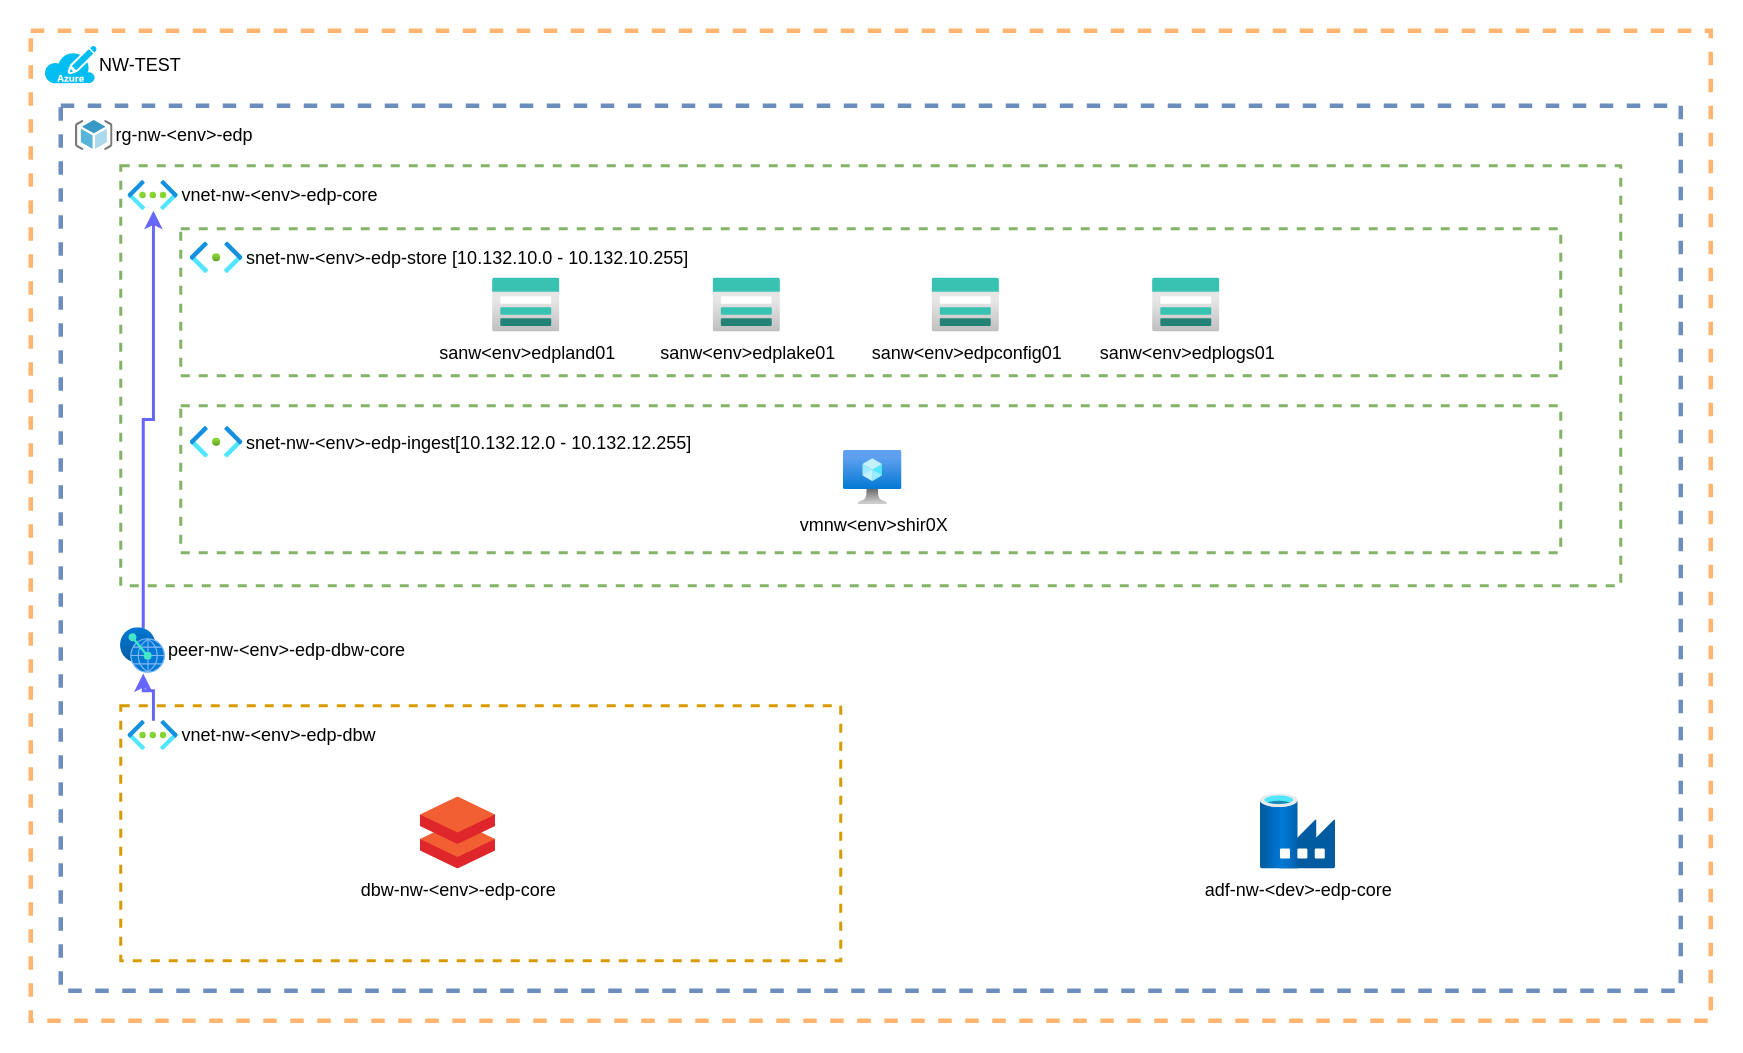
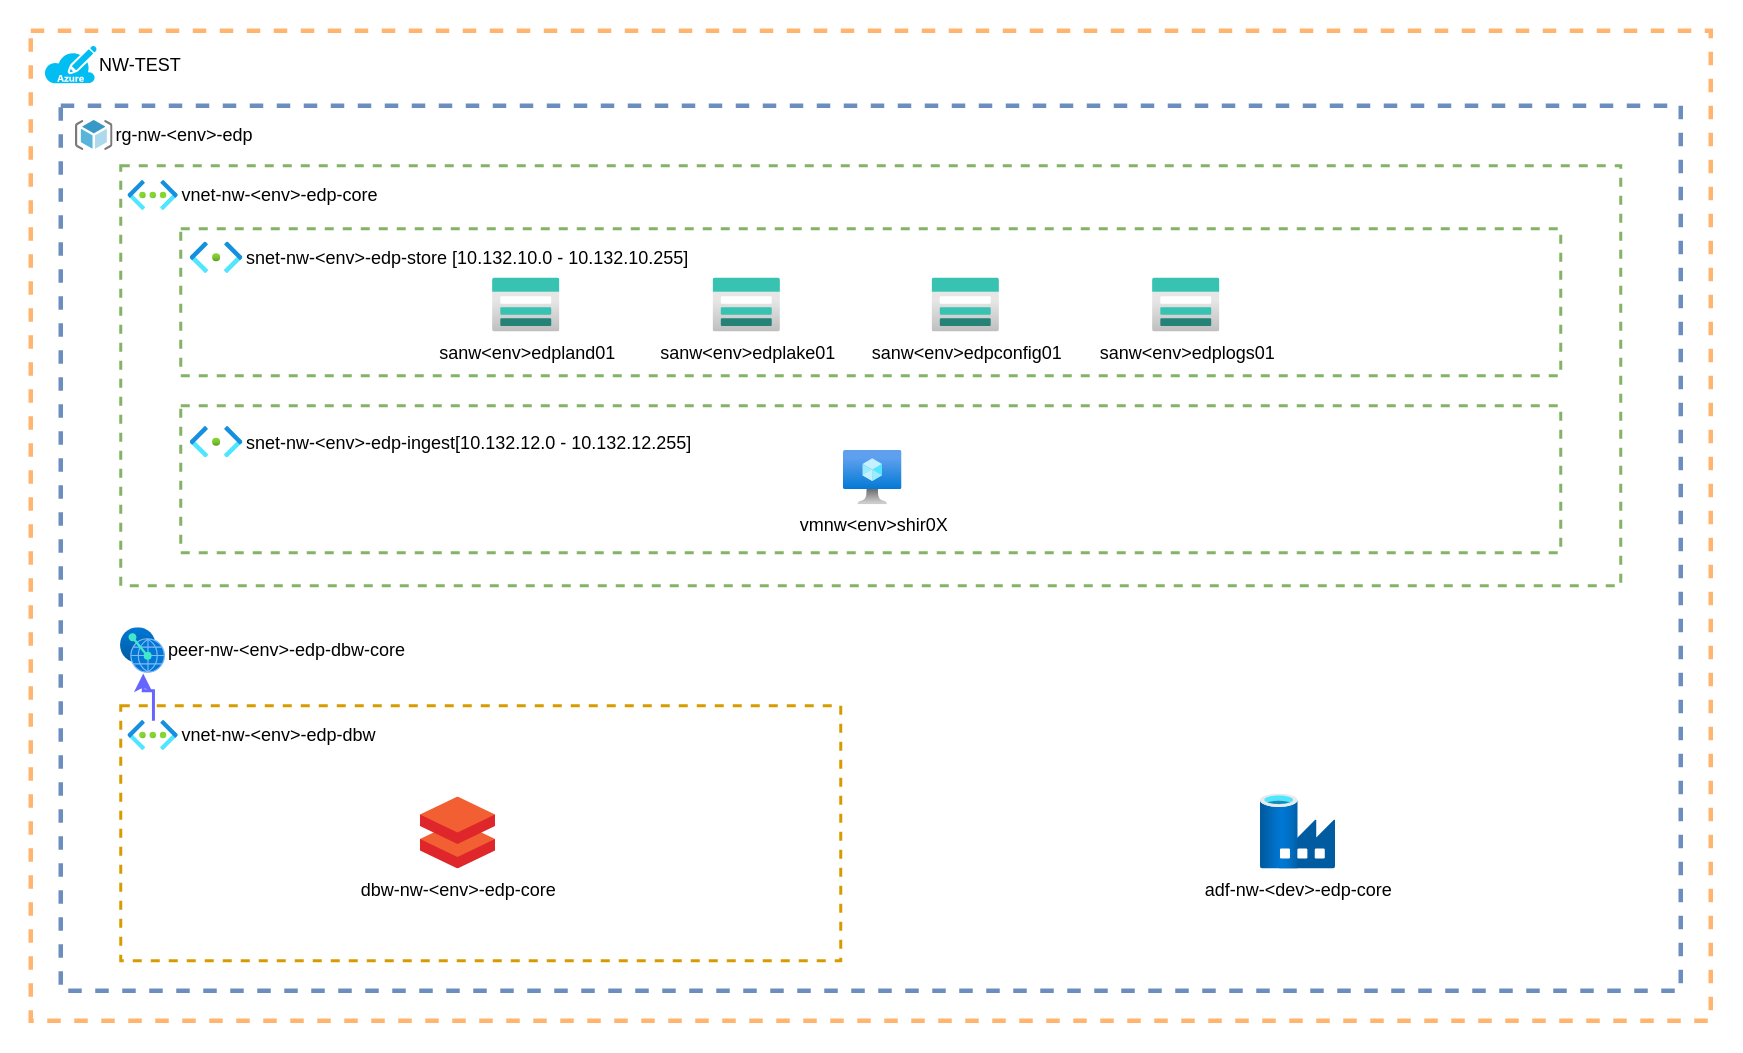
edge "peer-nw-<env>-edp-dbw-core" -> "vnet-nw-<env>-edp-core": removed
